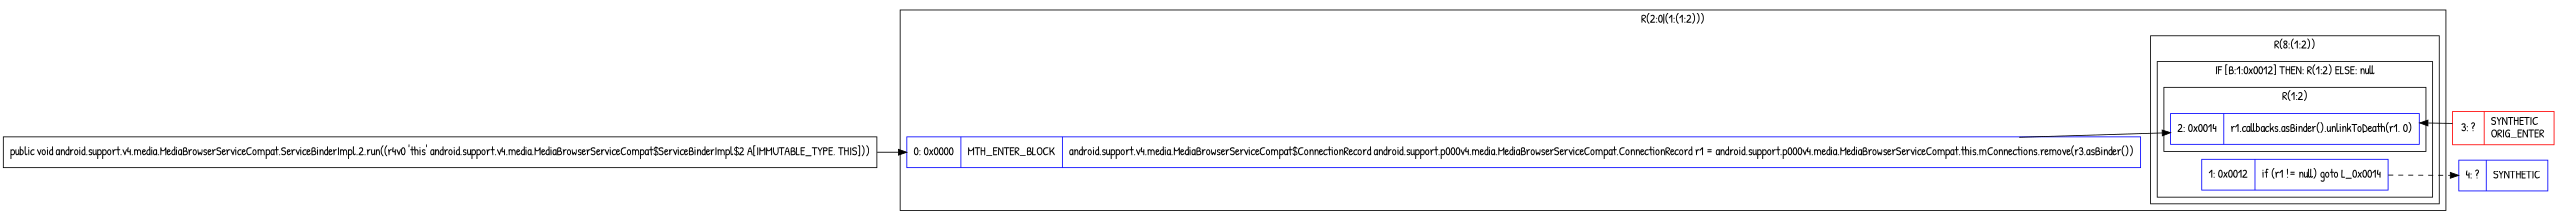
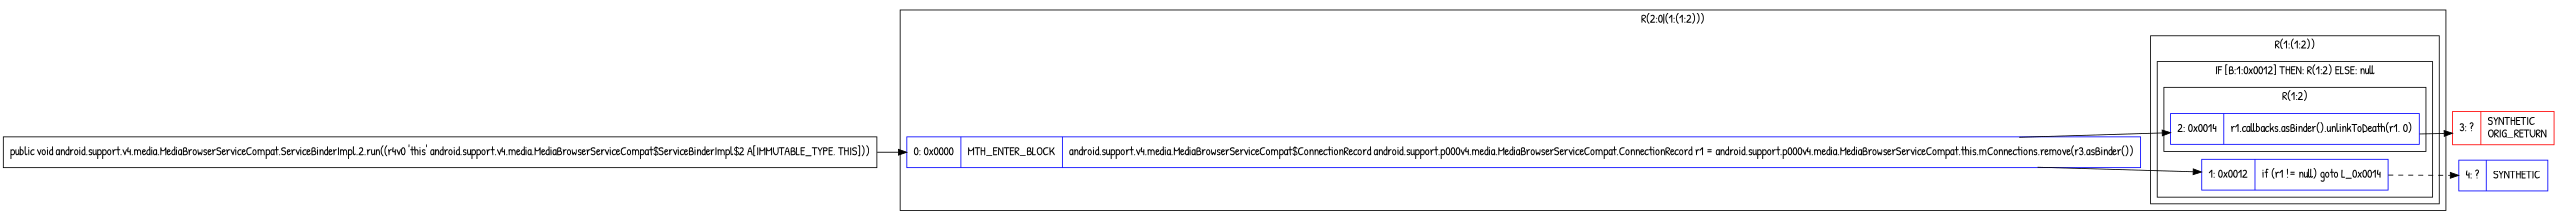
cluster "R(8:(1:2))": label "R(8:(1:2))" -> "R(1:(1:2))"
edge "3: ?" -> "2: 0x0014": reversed
node "3: ?": text "ORIG_ENTER" -> "ORIG_RETURN"
edge "0: 0x0000" -> "1: 0x0012": added
